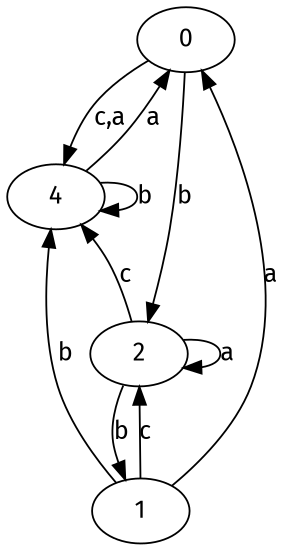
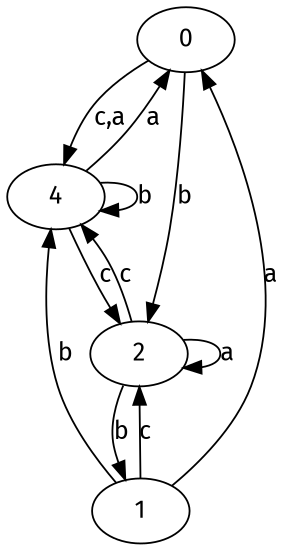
edge "4" -> "2": added, label "c"
